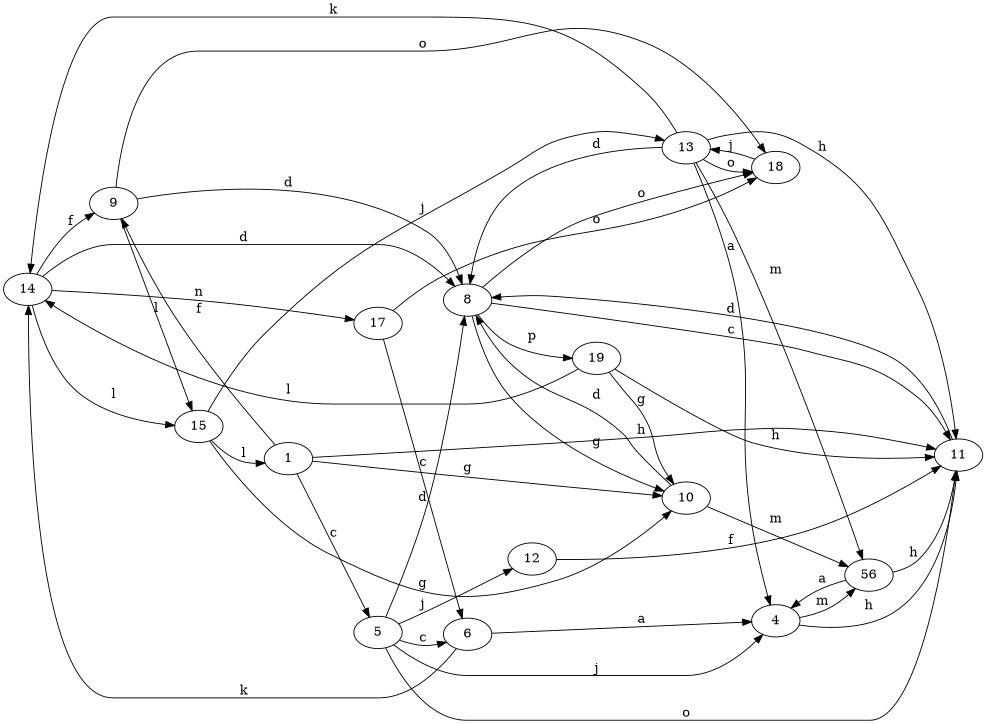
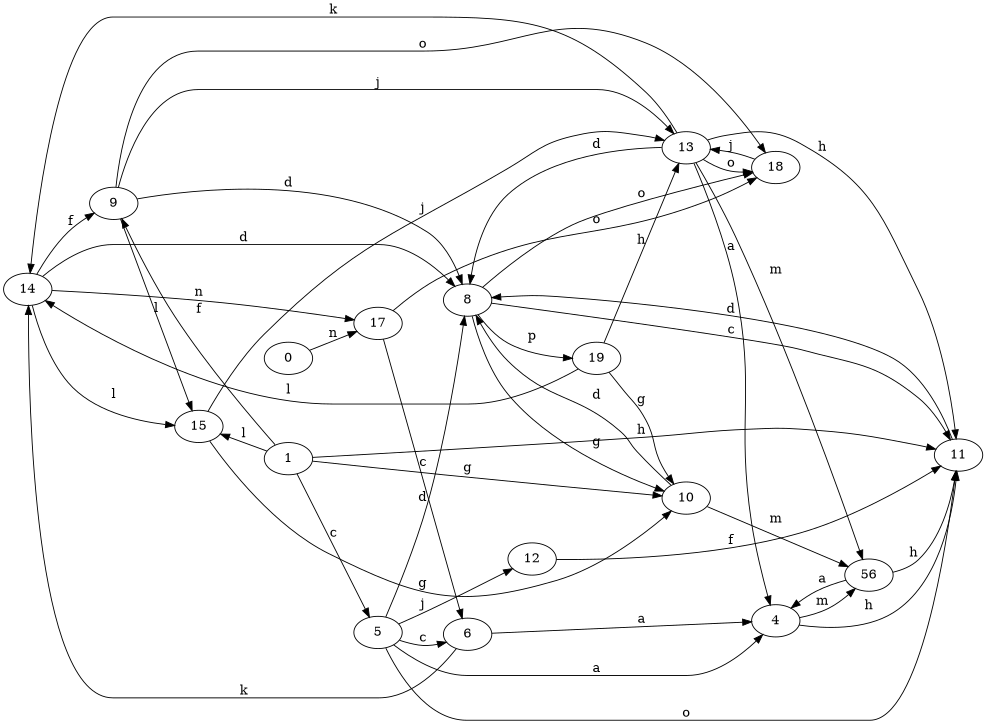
edge "9" -> "13": added, label "j"
node "0": added
edge "19" -> "11": now "19" -> "13"
edge "15" -> "1": reversed
edge "5" -> "4": label "j" -> "a"
